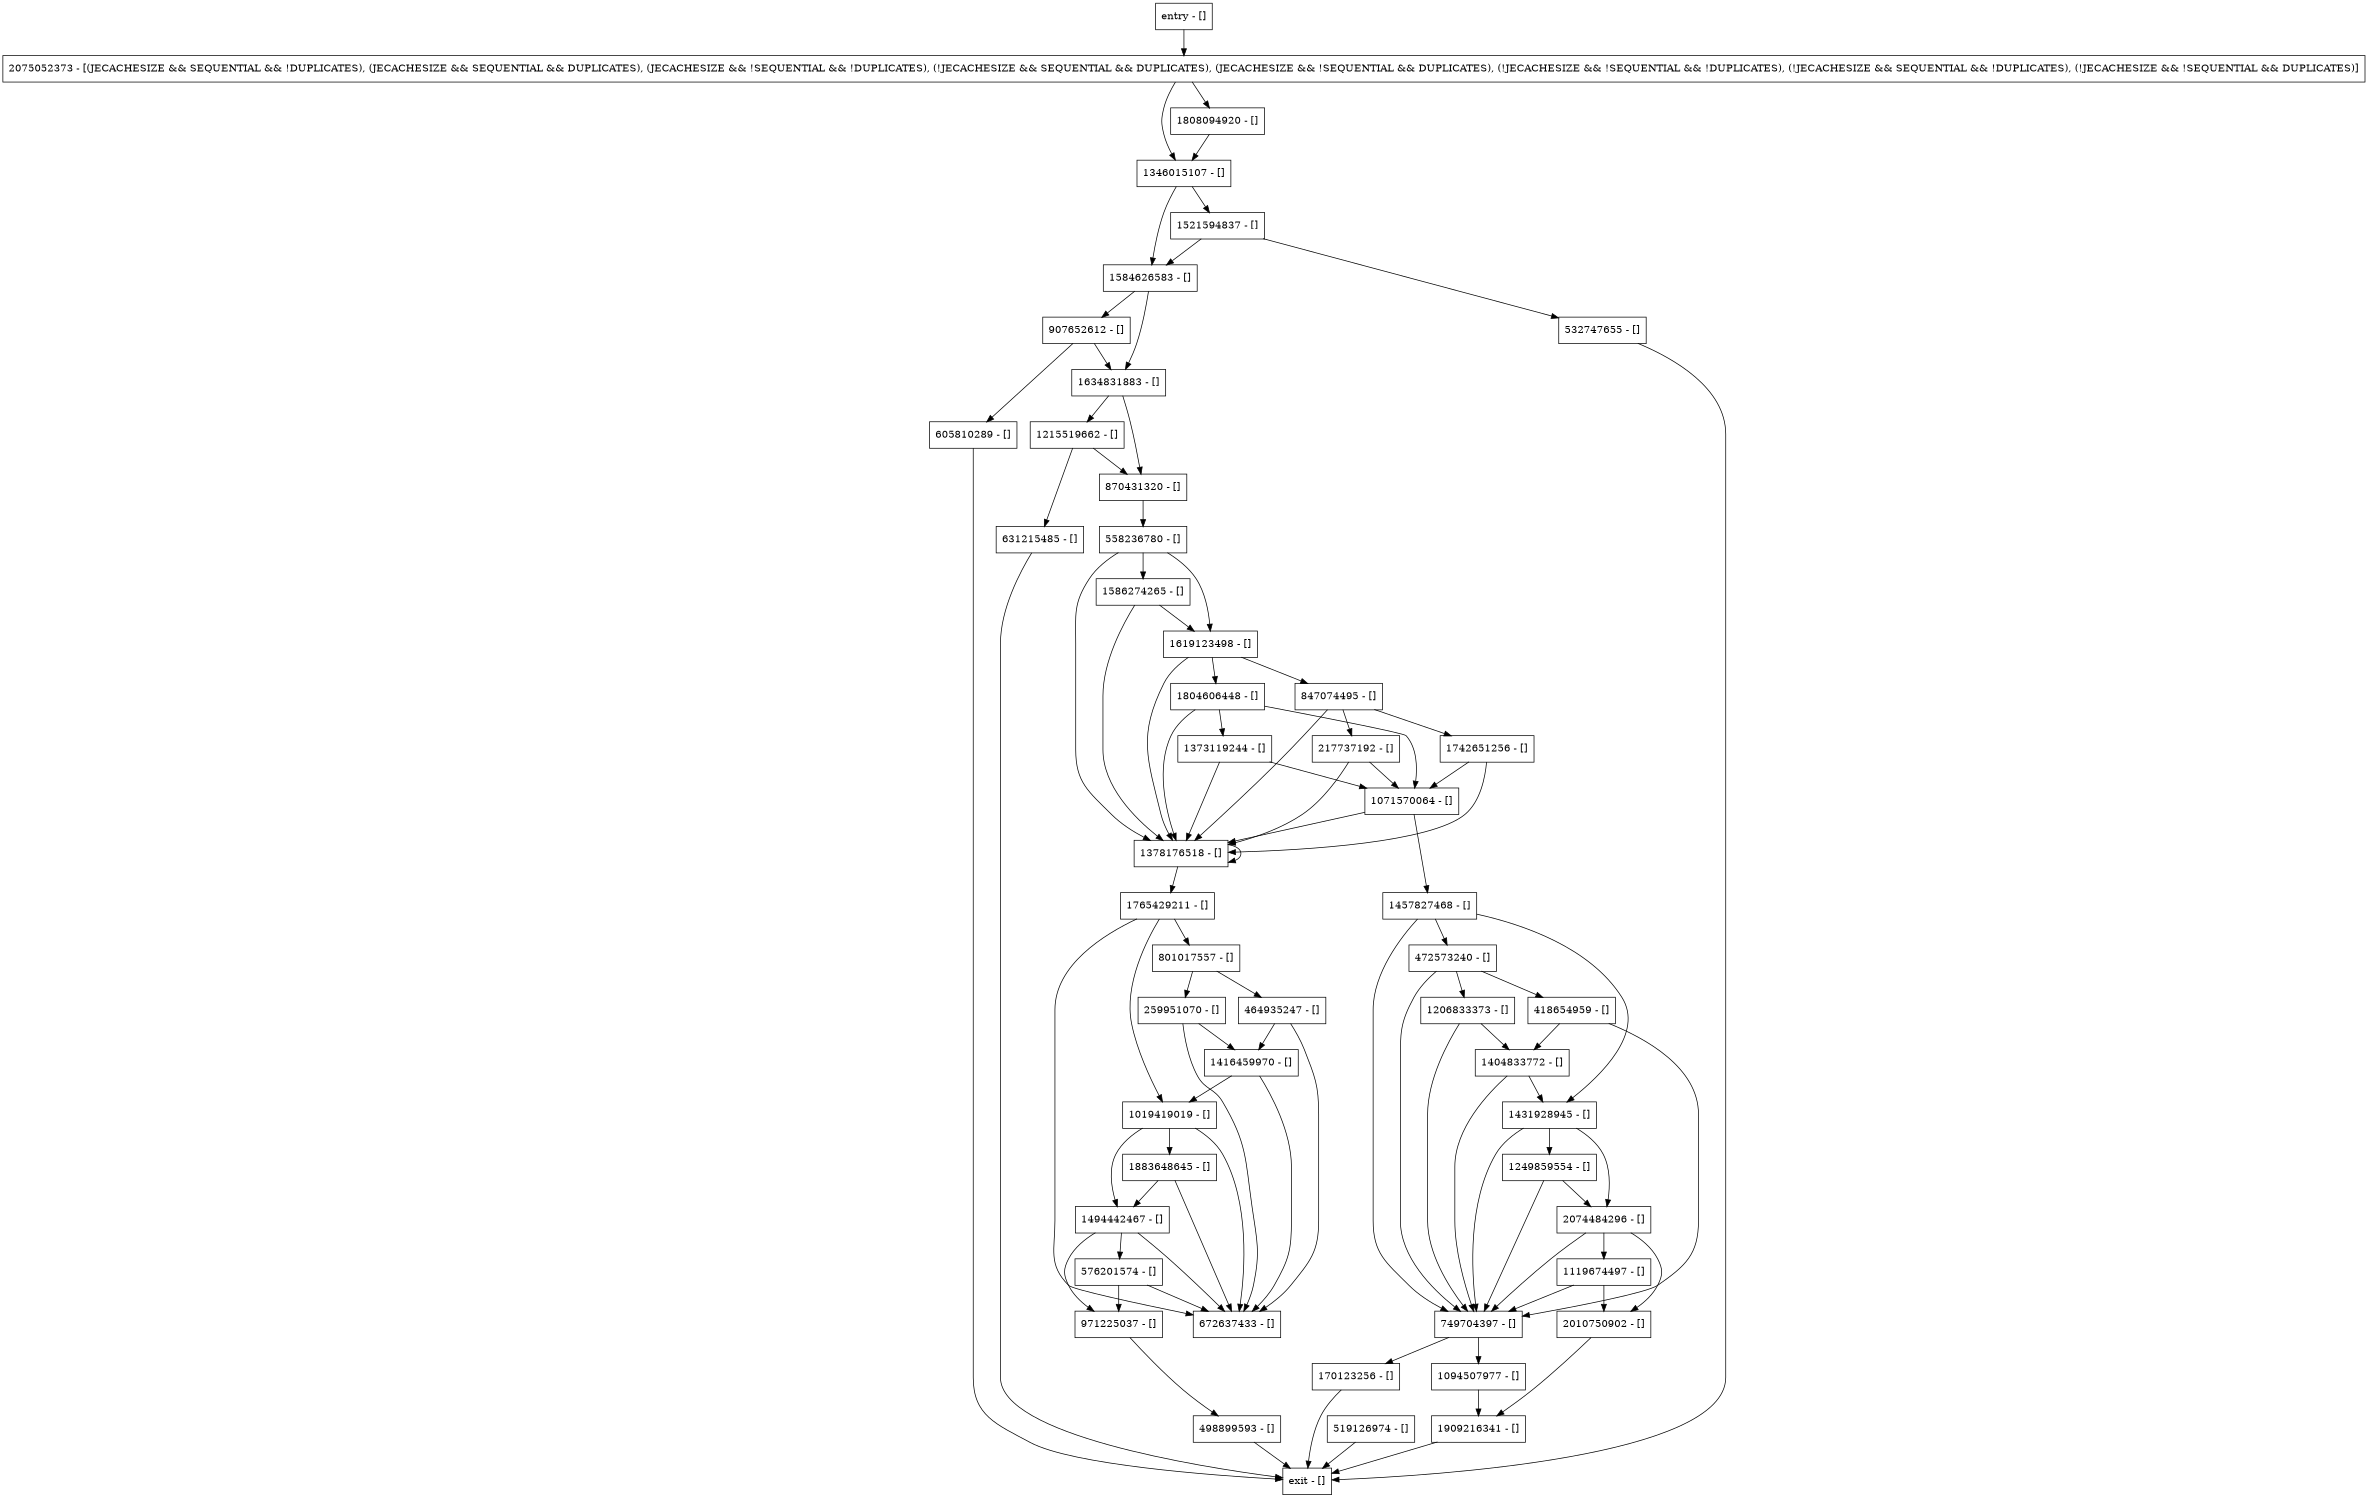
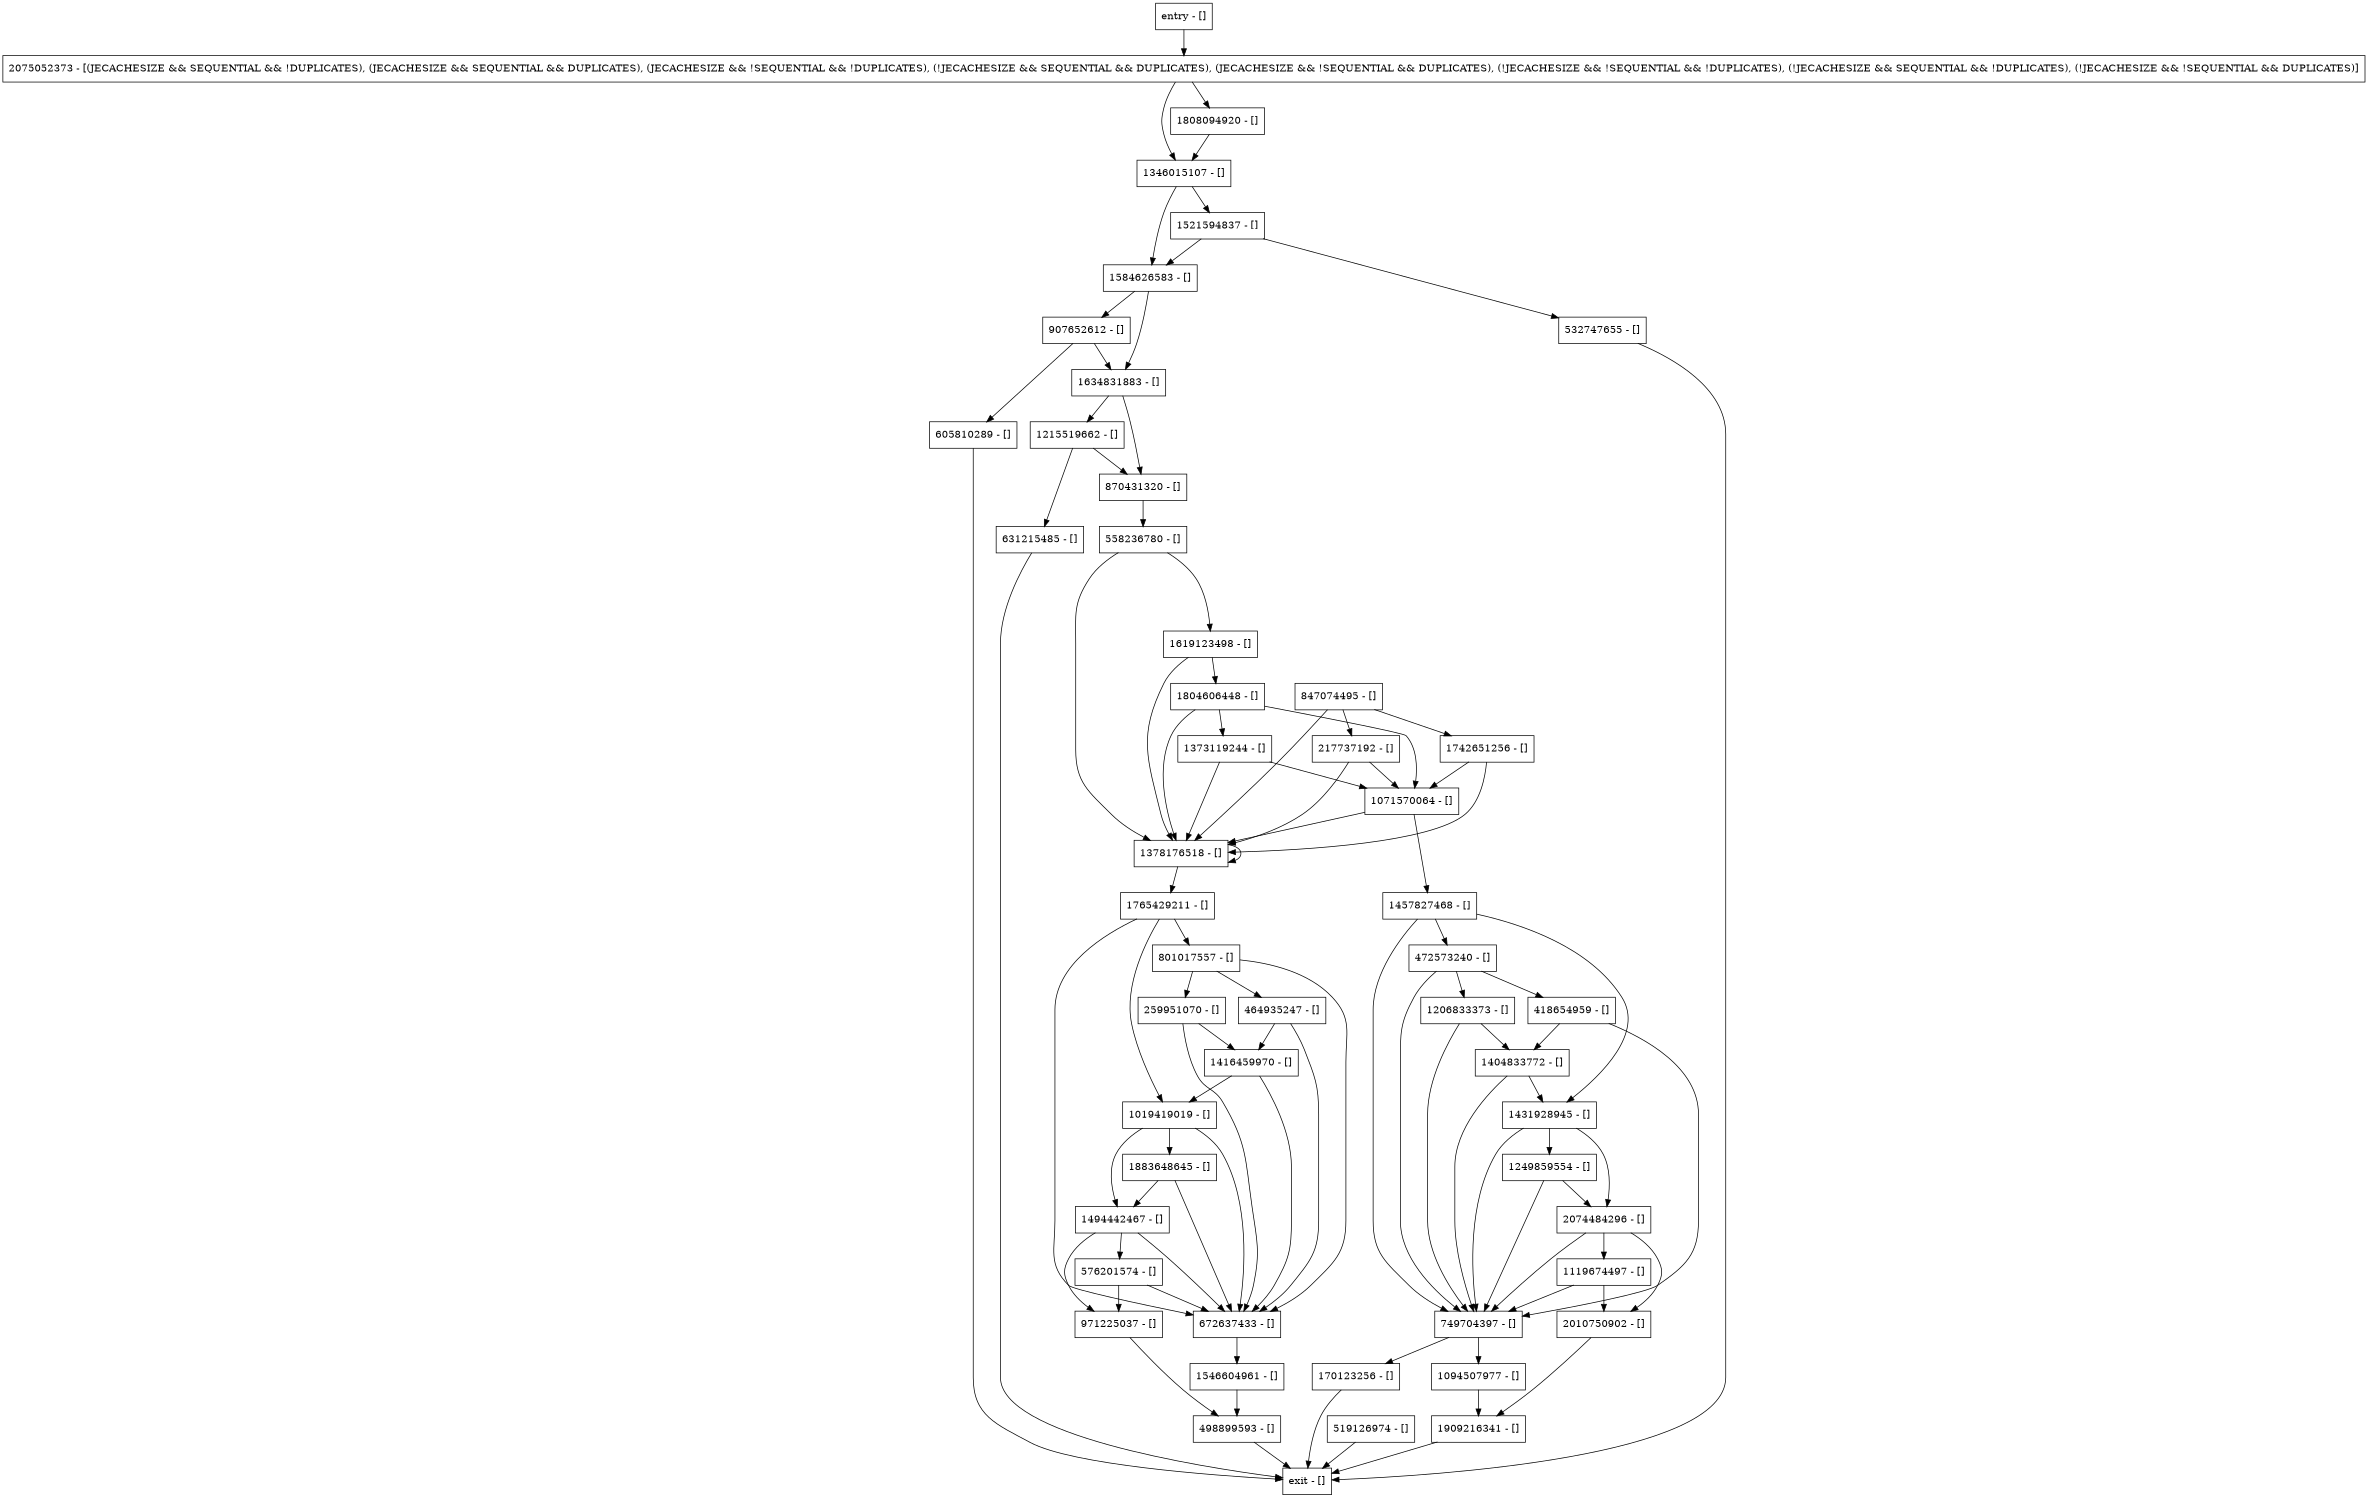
node "1586274265 - []": removed
edge "1619123498 - []" -> "847074495 - []": removed
edge "801017557 - []" -> "672637433 - []": added
node "1546604961 - []": added
